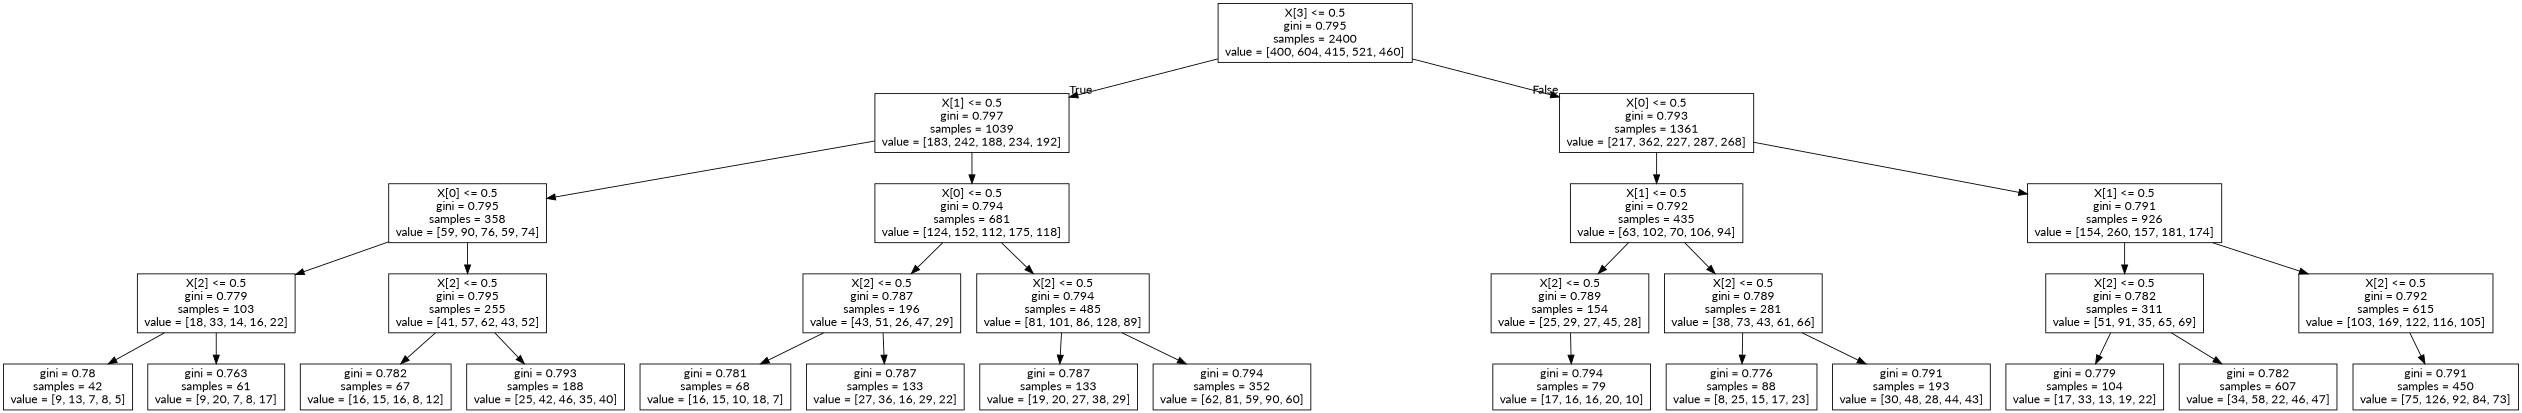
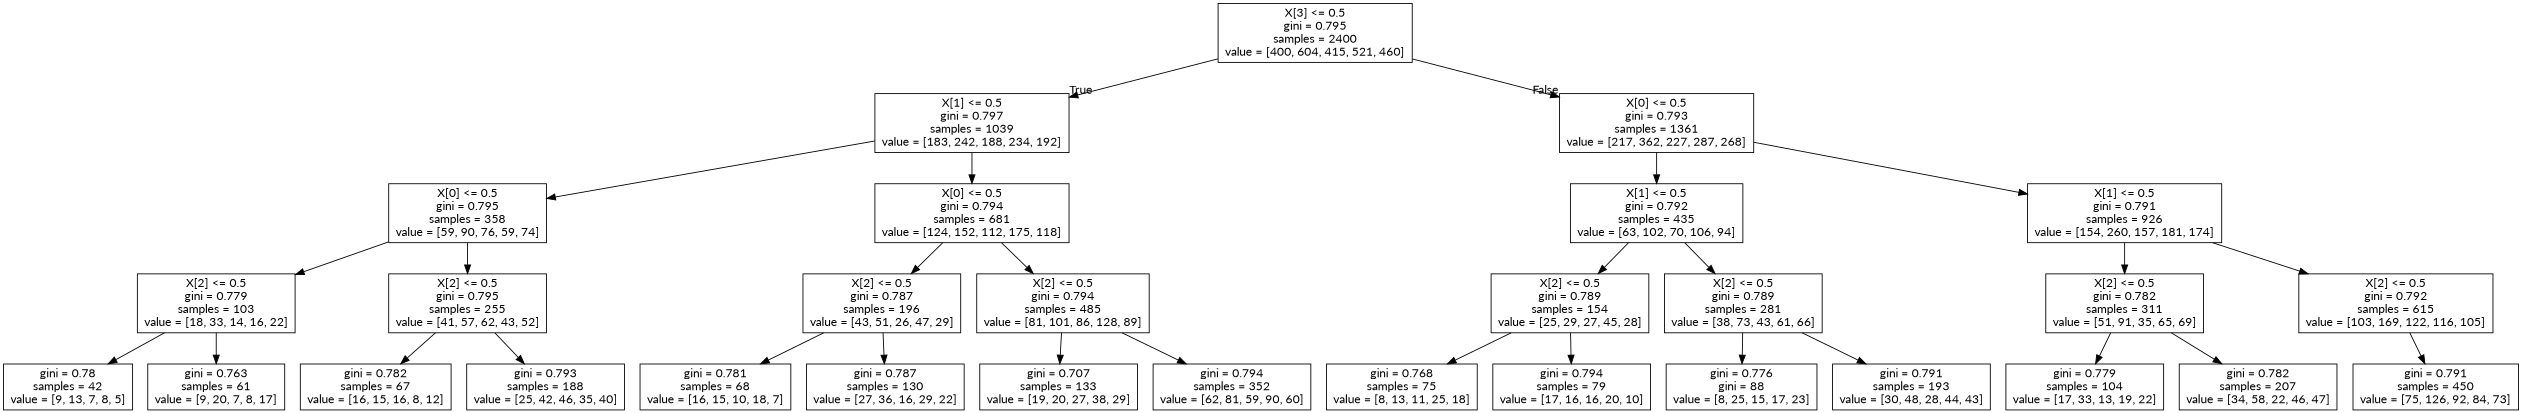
node "gini = 0.787 samples = 133 value = [27, 36, 16, 29, 22]": label "gini = 0.787 samples = 133 value = [27, 36, 16, 29, 22]" -> "gini = 0.787 samples = 130 value = [27, 36, 16, 29, 22]"
node "gini = 0.787 samples = 133 value = [19, 20, 27, 38, 29]": label "gini = 0.787 samples = 133 value = [19, 20, 27, 38, 29]" -> "gini = 0.707 samples = 133 value = [19, 20, 27, 38, 29]"
node "gini = 0.768 samples = 75 value = [8, 13, 11, 25, 18]": added
node "gini = 0.776 samples = 88 value = [8, 25, 15, 17, 23]": label "gini = 0.776 samples = 88 value = [8, 25, 15, 17, 23]" -> "gini = 0.776 gini = 88 value = [8, 25, 15, 17, 23]"
node "gini = 0.782 samples = 607 value = [34, 58, 22, 46, 47]": label "gini = 0.782 samples = 607 value = [34, 58, 22, 46, 47]" -> "gini = 0.782 samples = 207 value = [34, 58, 22, 46, 47]"
